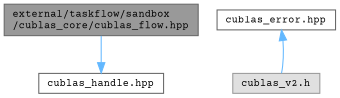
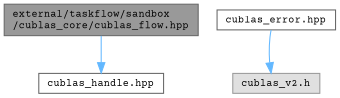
edge "cublas_v2.h" -> "cublas_error.hpp": reversed
